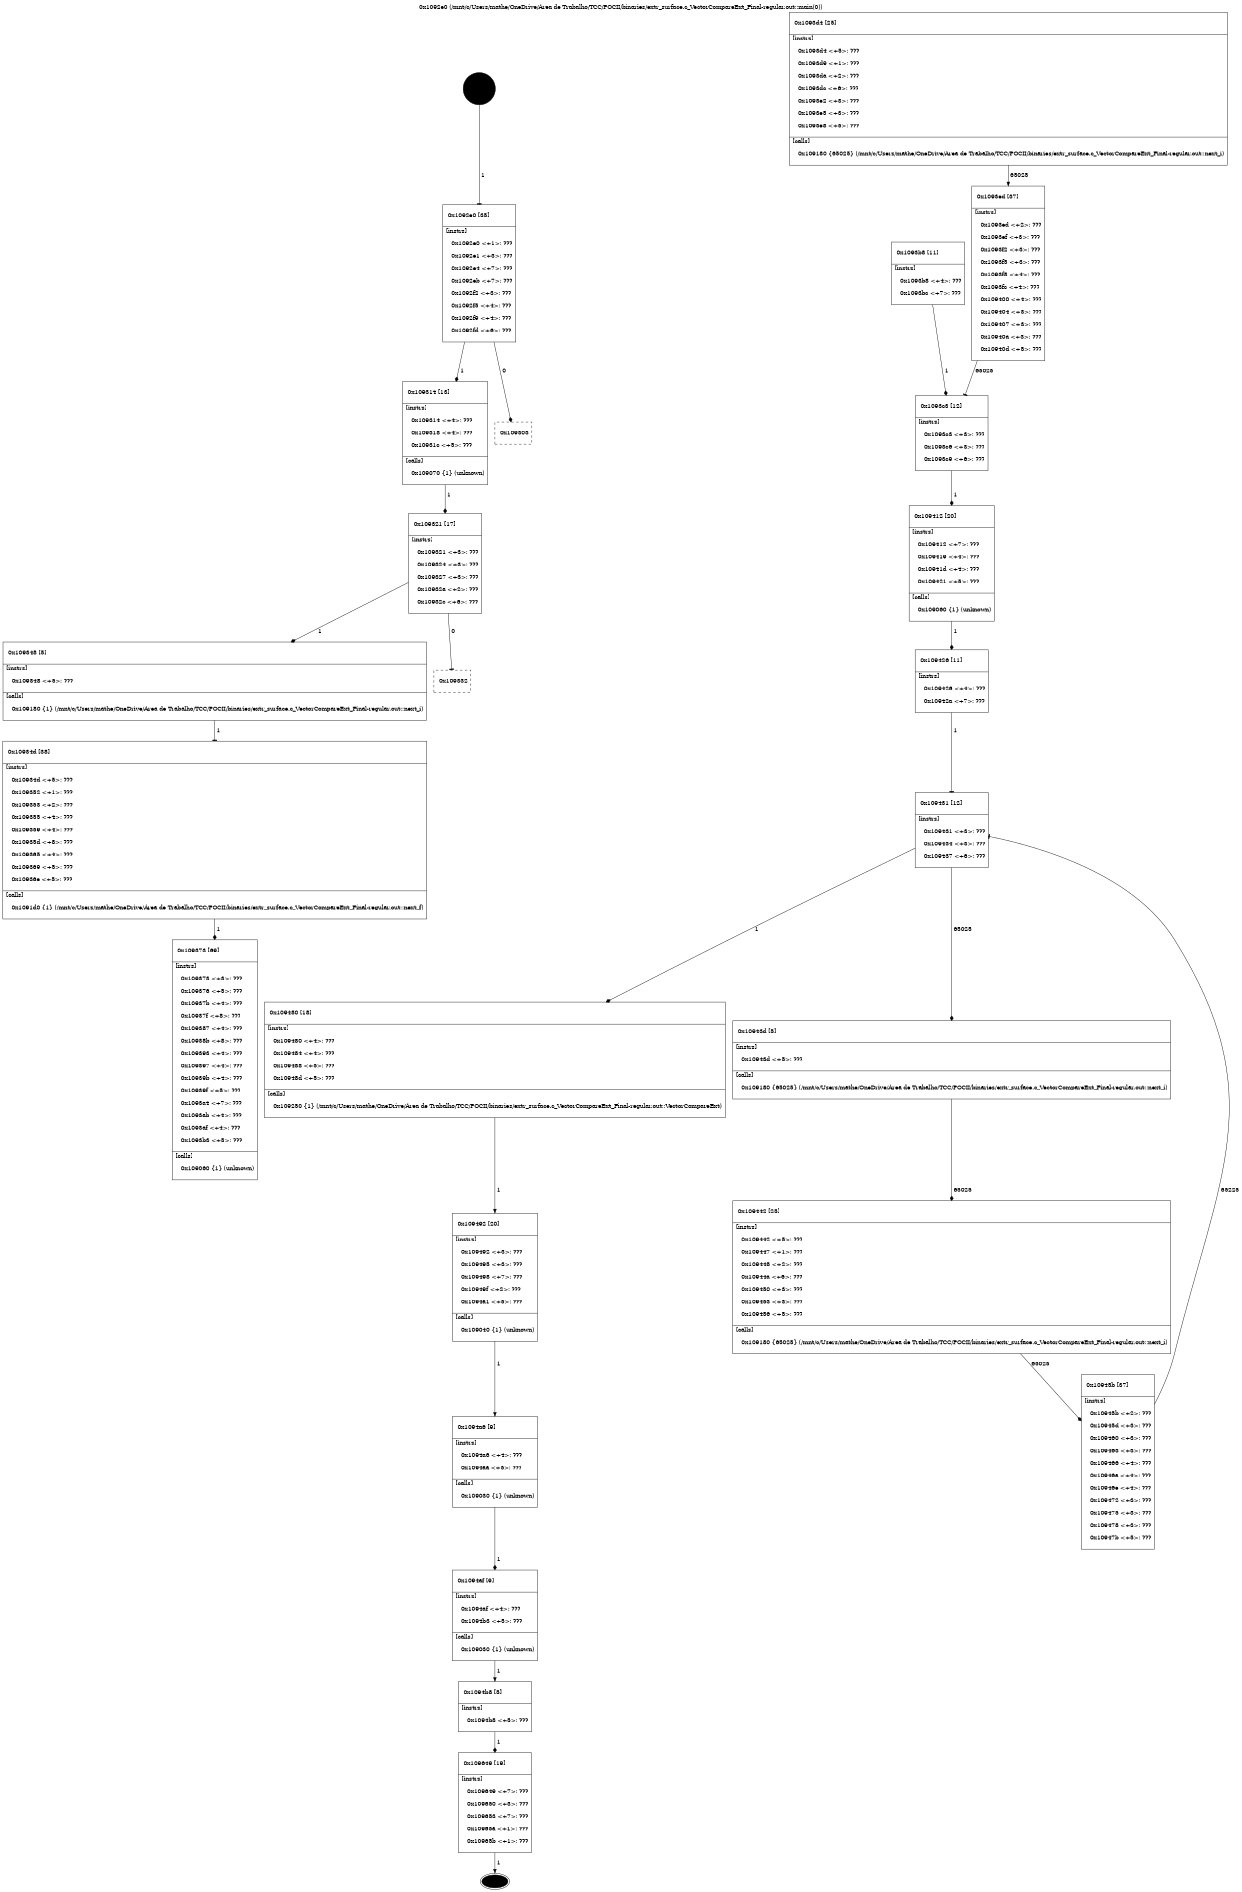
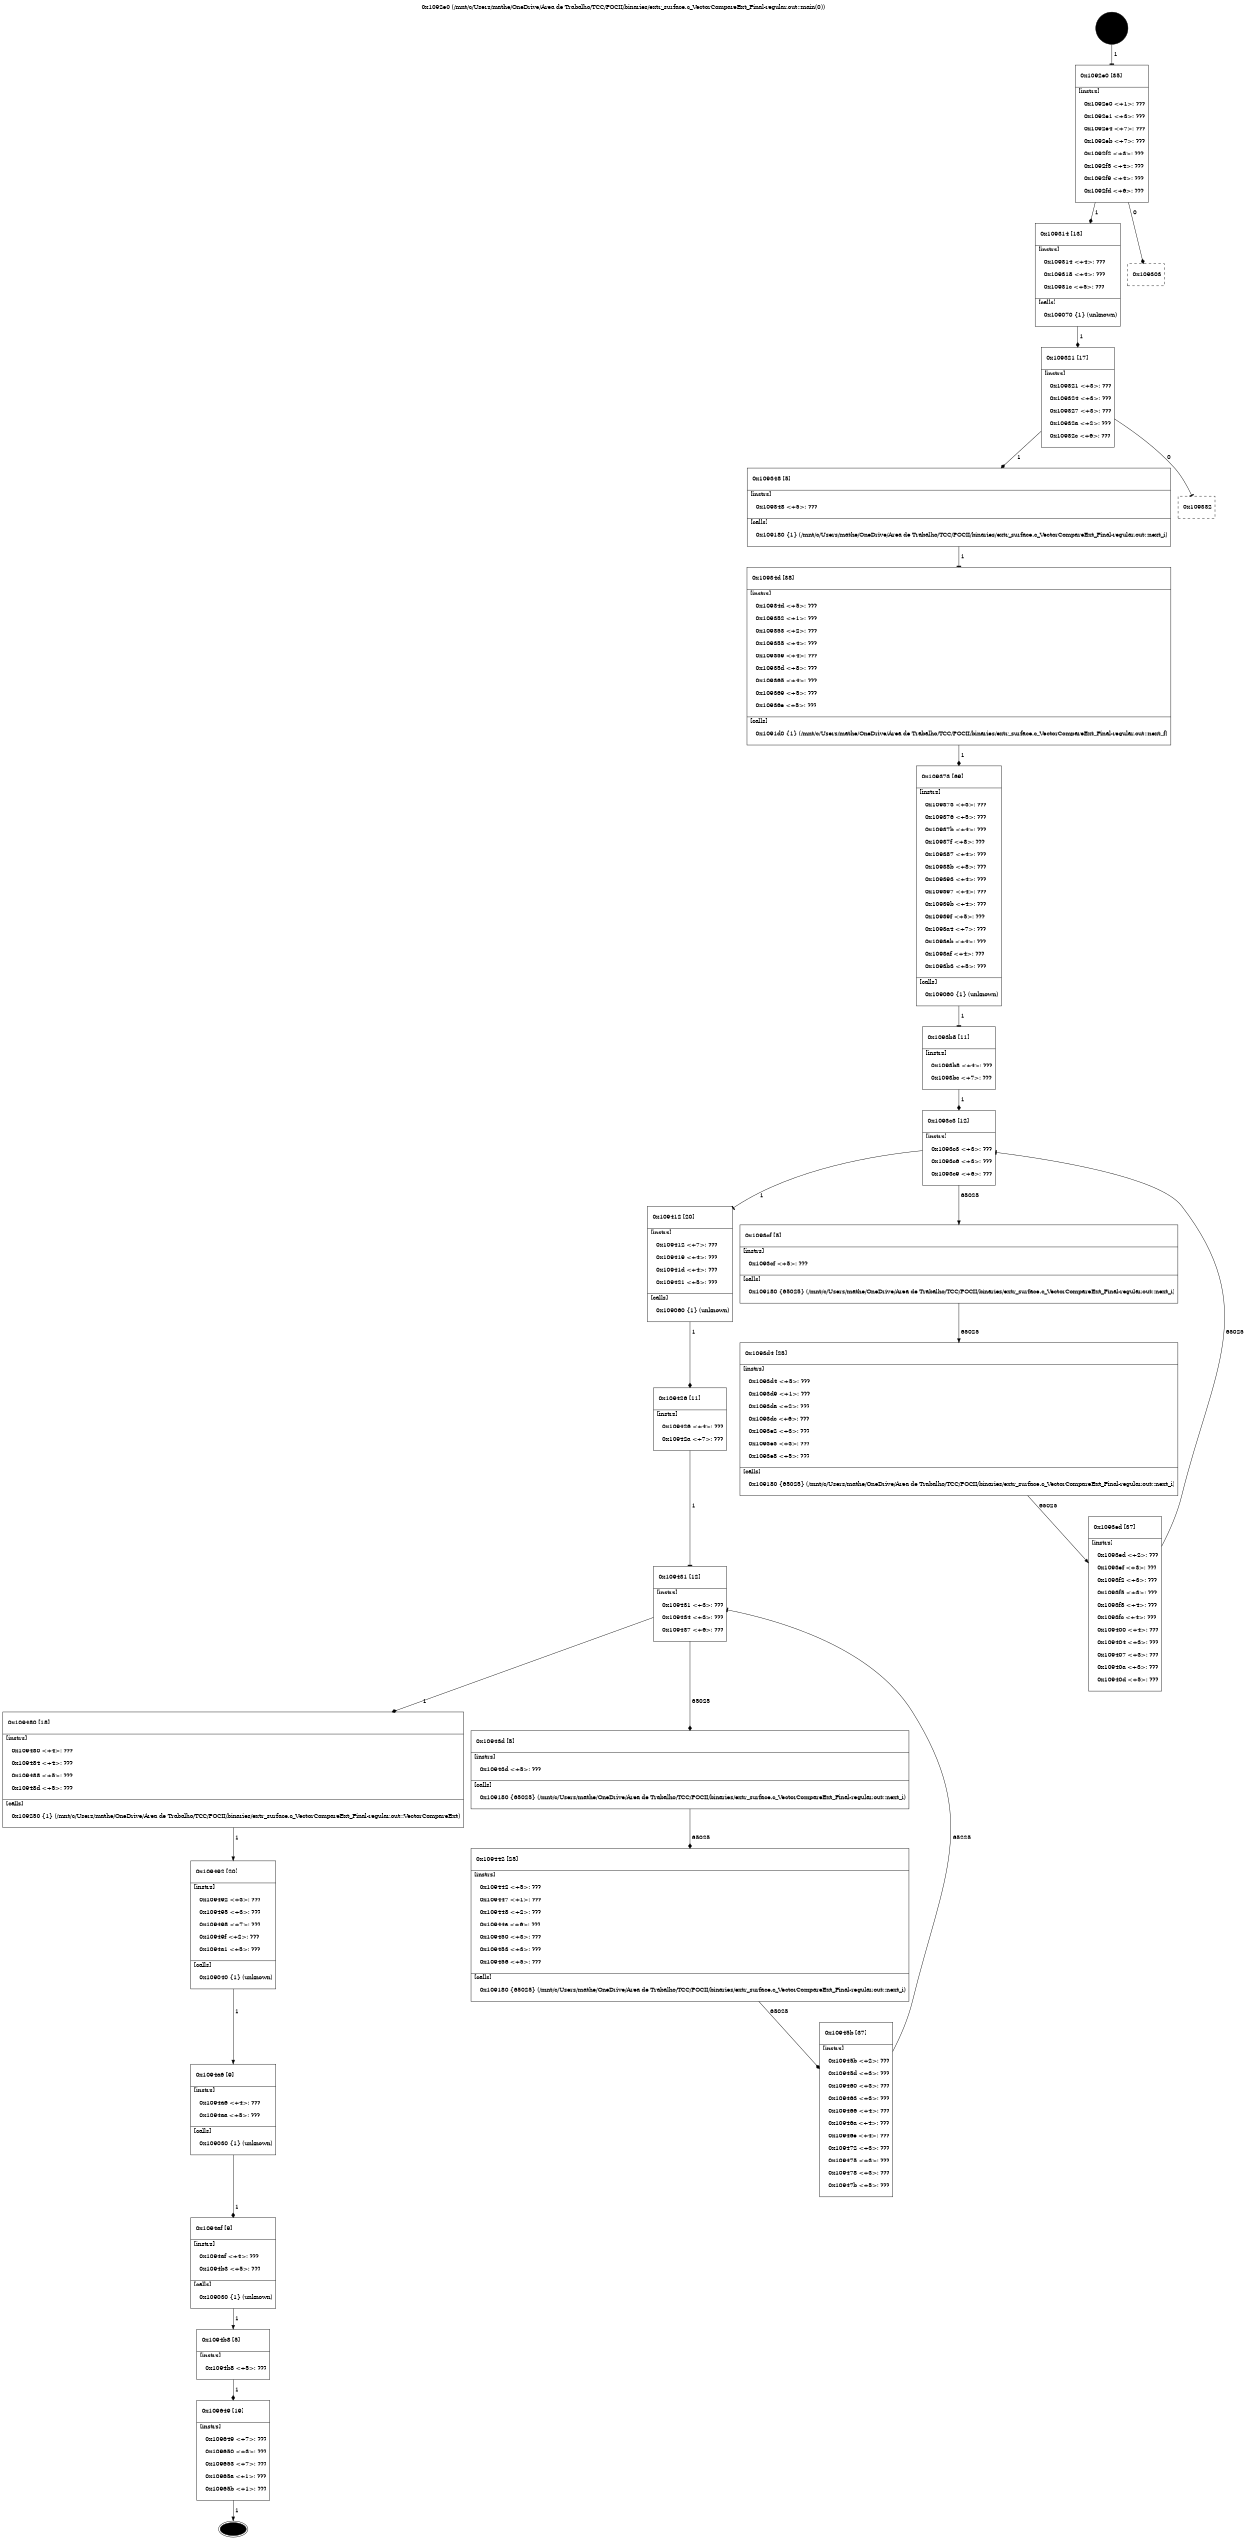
edge "0x1093c3 [12]" -> "0x109412 [20]": arrowhead diamond -> tee
edge "0x109373 [69]" -> "0x1093b8 [11]": added, label "1"
node "0x1093cf [5]": added
